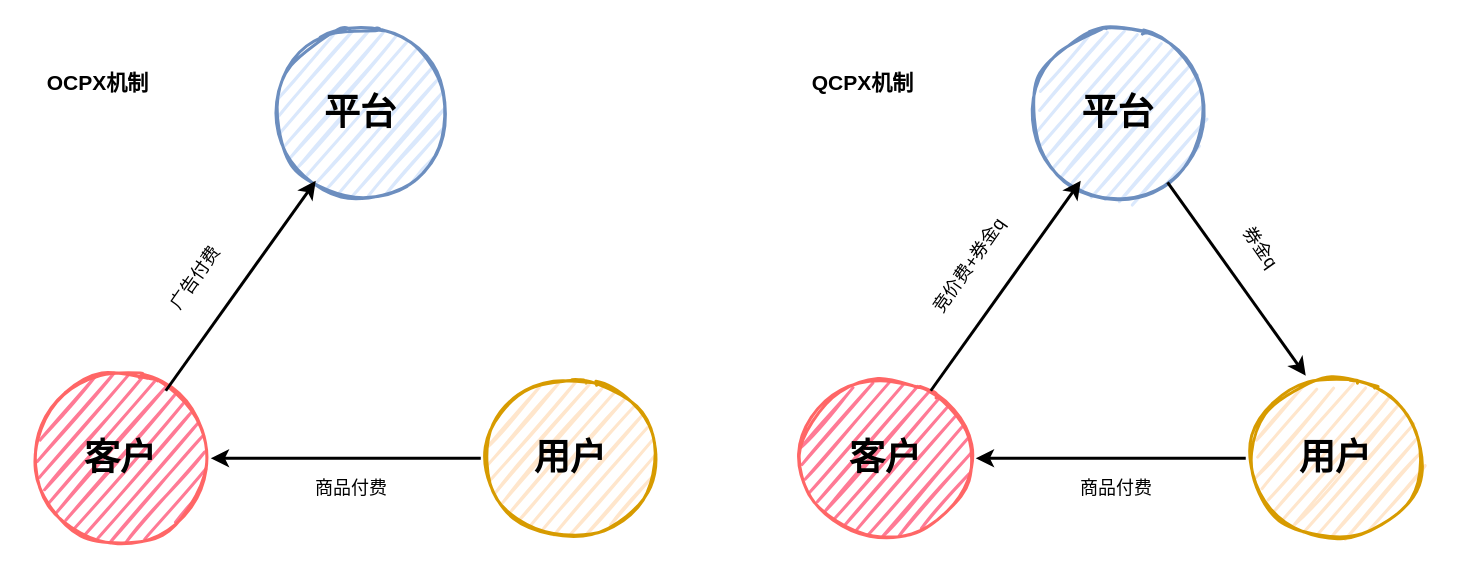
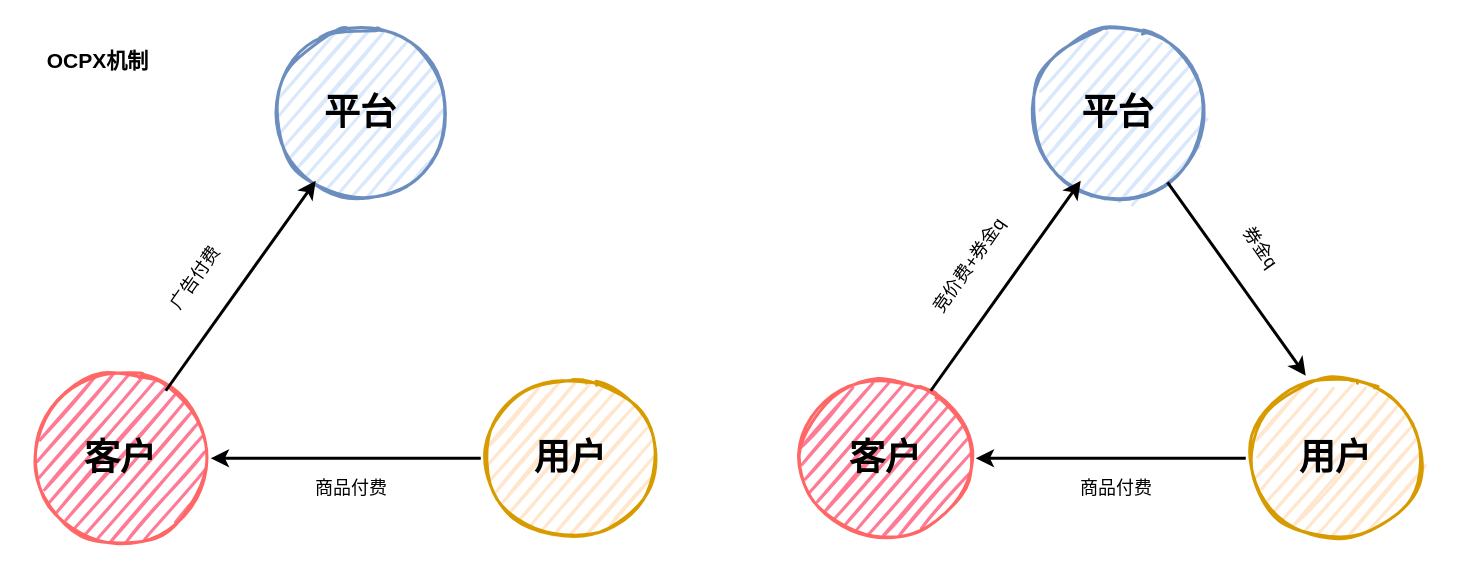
node "OCPX机制": moved (98, 83) -> (98, 61)
node "QCPX机制": removed
